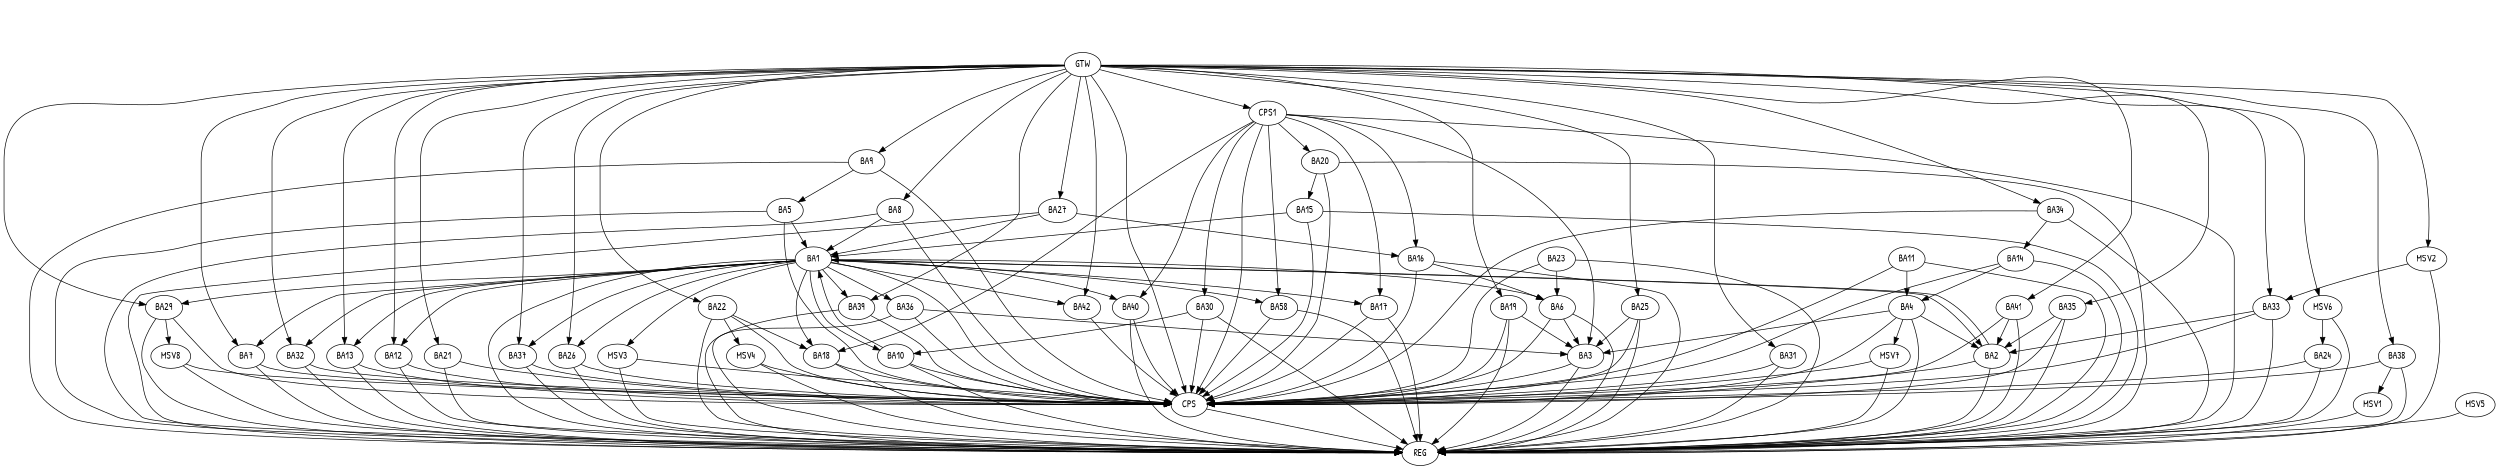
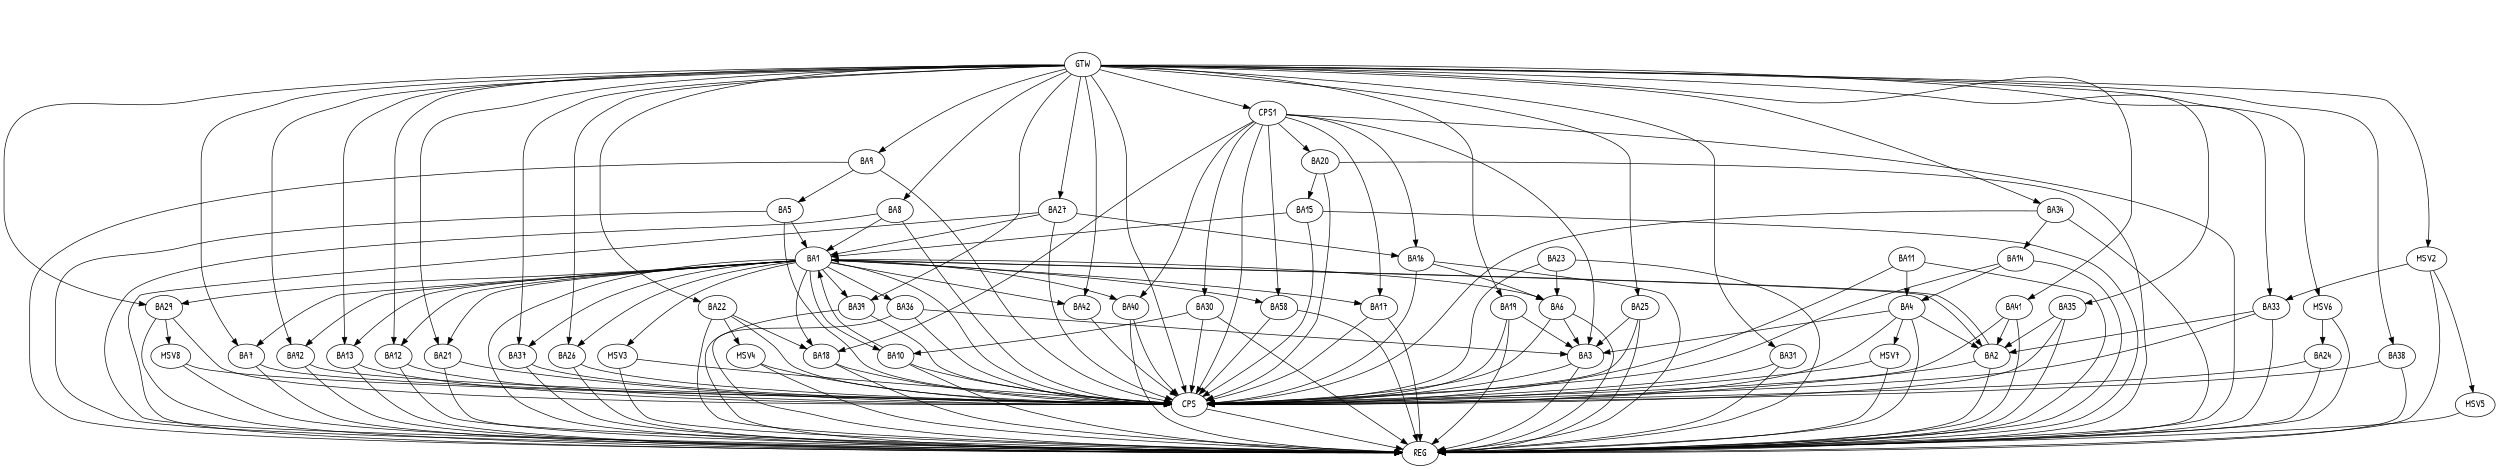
edge "BA1" -> "BA21": added
edge "MSV2" -> "MSV5": added
edge "BA27" -> "CPS": added
node "BA32": label "BA32" -> "BA92"
node "MSV1": removed
